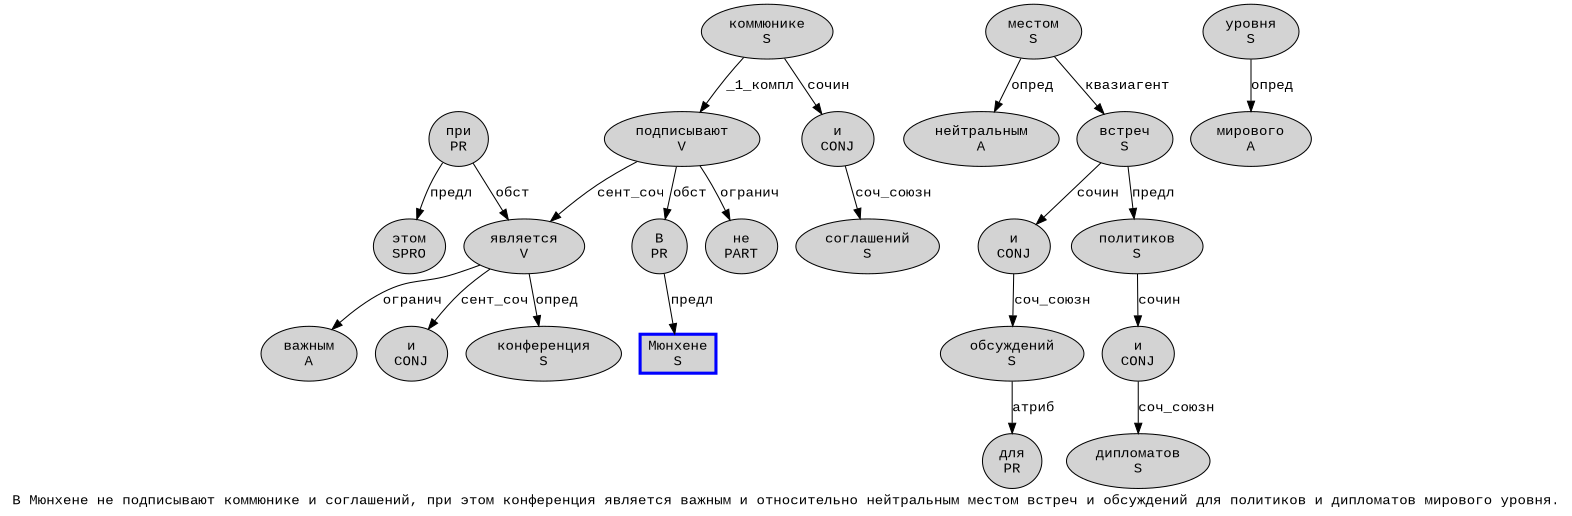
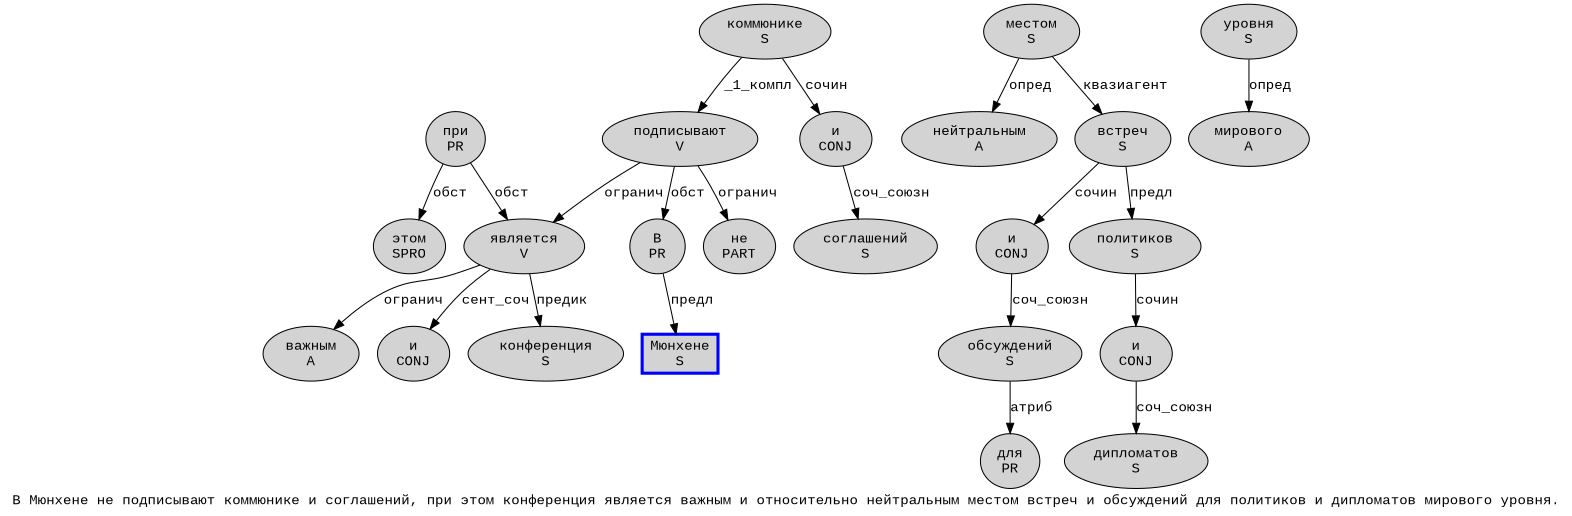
edge "при PR" -> "этом SPRO": label "предл" -> "обст"
edge "подписывают V" -> "является V": label "сент_соч" -> "огранич"
edge "является V" -> "конференция S": label "опред" -> "предик"
